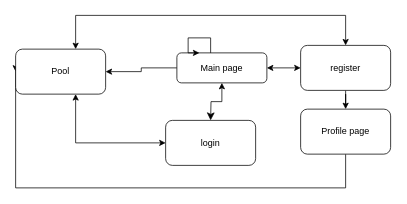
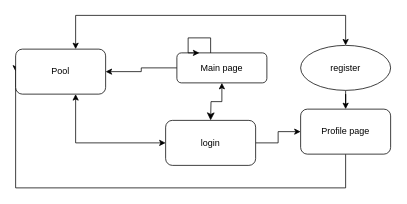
edge "Main page" -- "register": removed
node "register": shape rounded rectangle -> ellipse
edge "login" -> "Profile page": added
